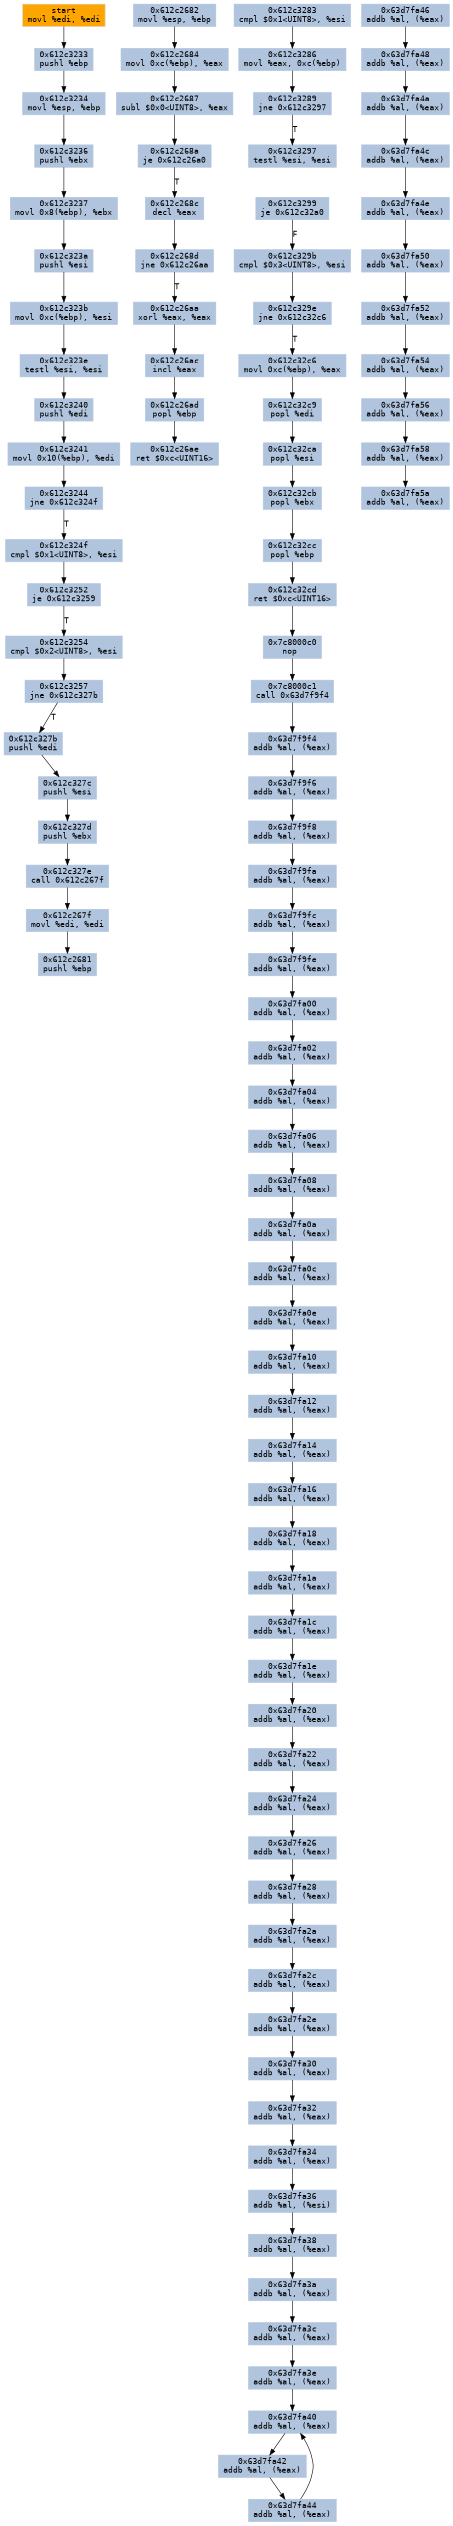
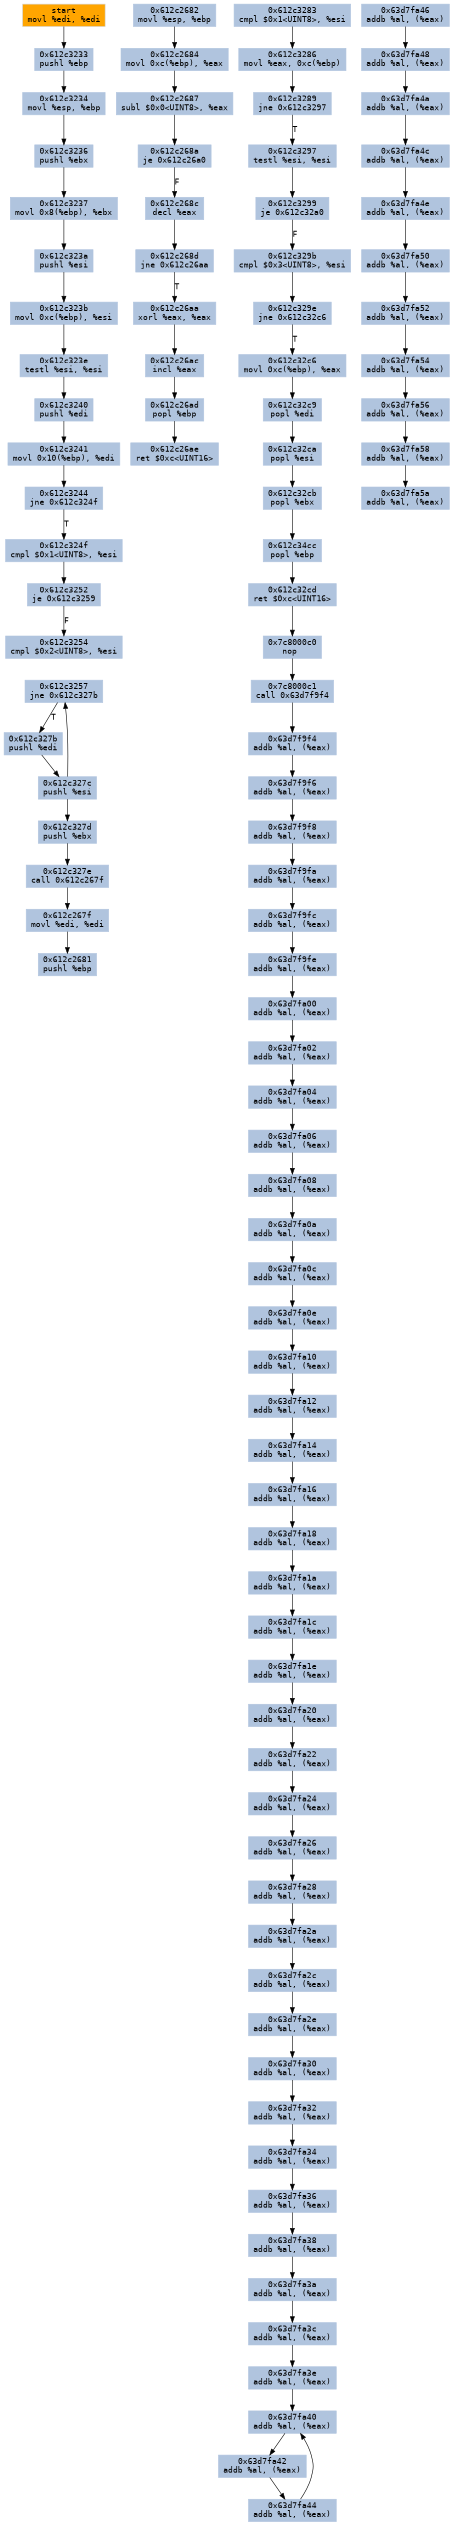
edge "0x612c3297 testl %esi, %esi" -> "0x612c3299 je 0x612c32a0": added
edge "0x612c268a je 0x612c26a0" -> "0x612c268c decl %eax": label "T" -> "F"
node "0x612c32cc popl %ebp": label "0x612c32cc popl %ebp" -> "0x612c34cc popl %ebp"
edge "0x612c3252 je 0x612c3259" -> "0x612c3254 cmpl $0x2<UINT8>, %esi": label "T" -> "F"
edge "0x612c3254 cmpl $0x2<UINT8>, %esi" -> "0x612c3257 jne 0x612c327b": now "0x612c327c pushl %esi" -> "0x612c3257 jne 0x612c327b"
node "0x63d7fa36 addb %al, (%esi)": label "0x63d7fa36 addb %al, (%esi)" -> "0x63d7fa36 addb %al, (%eax)"
